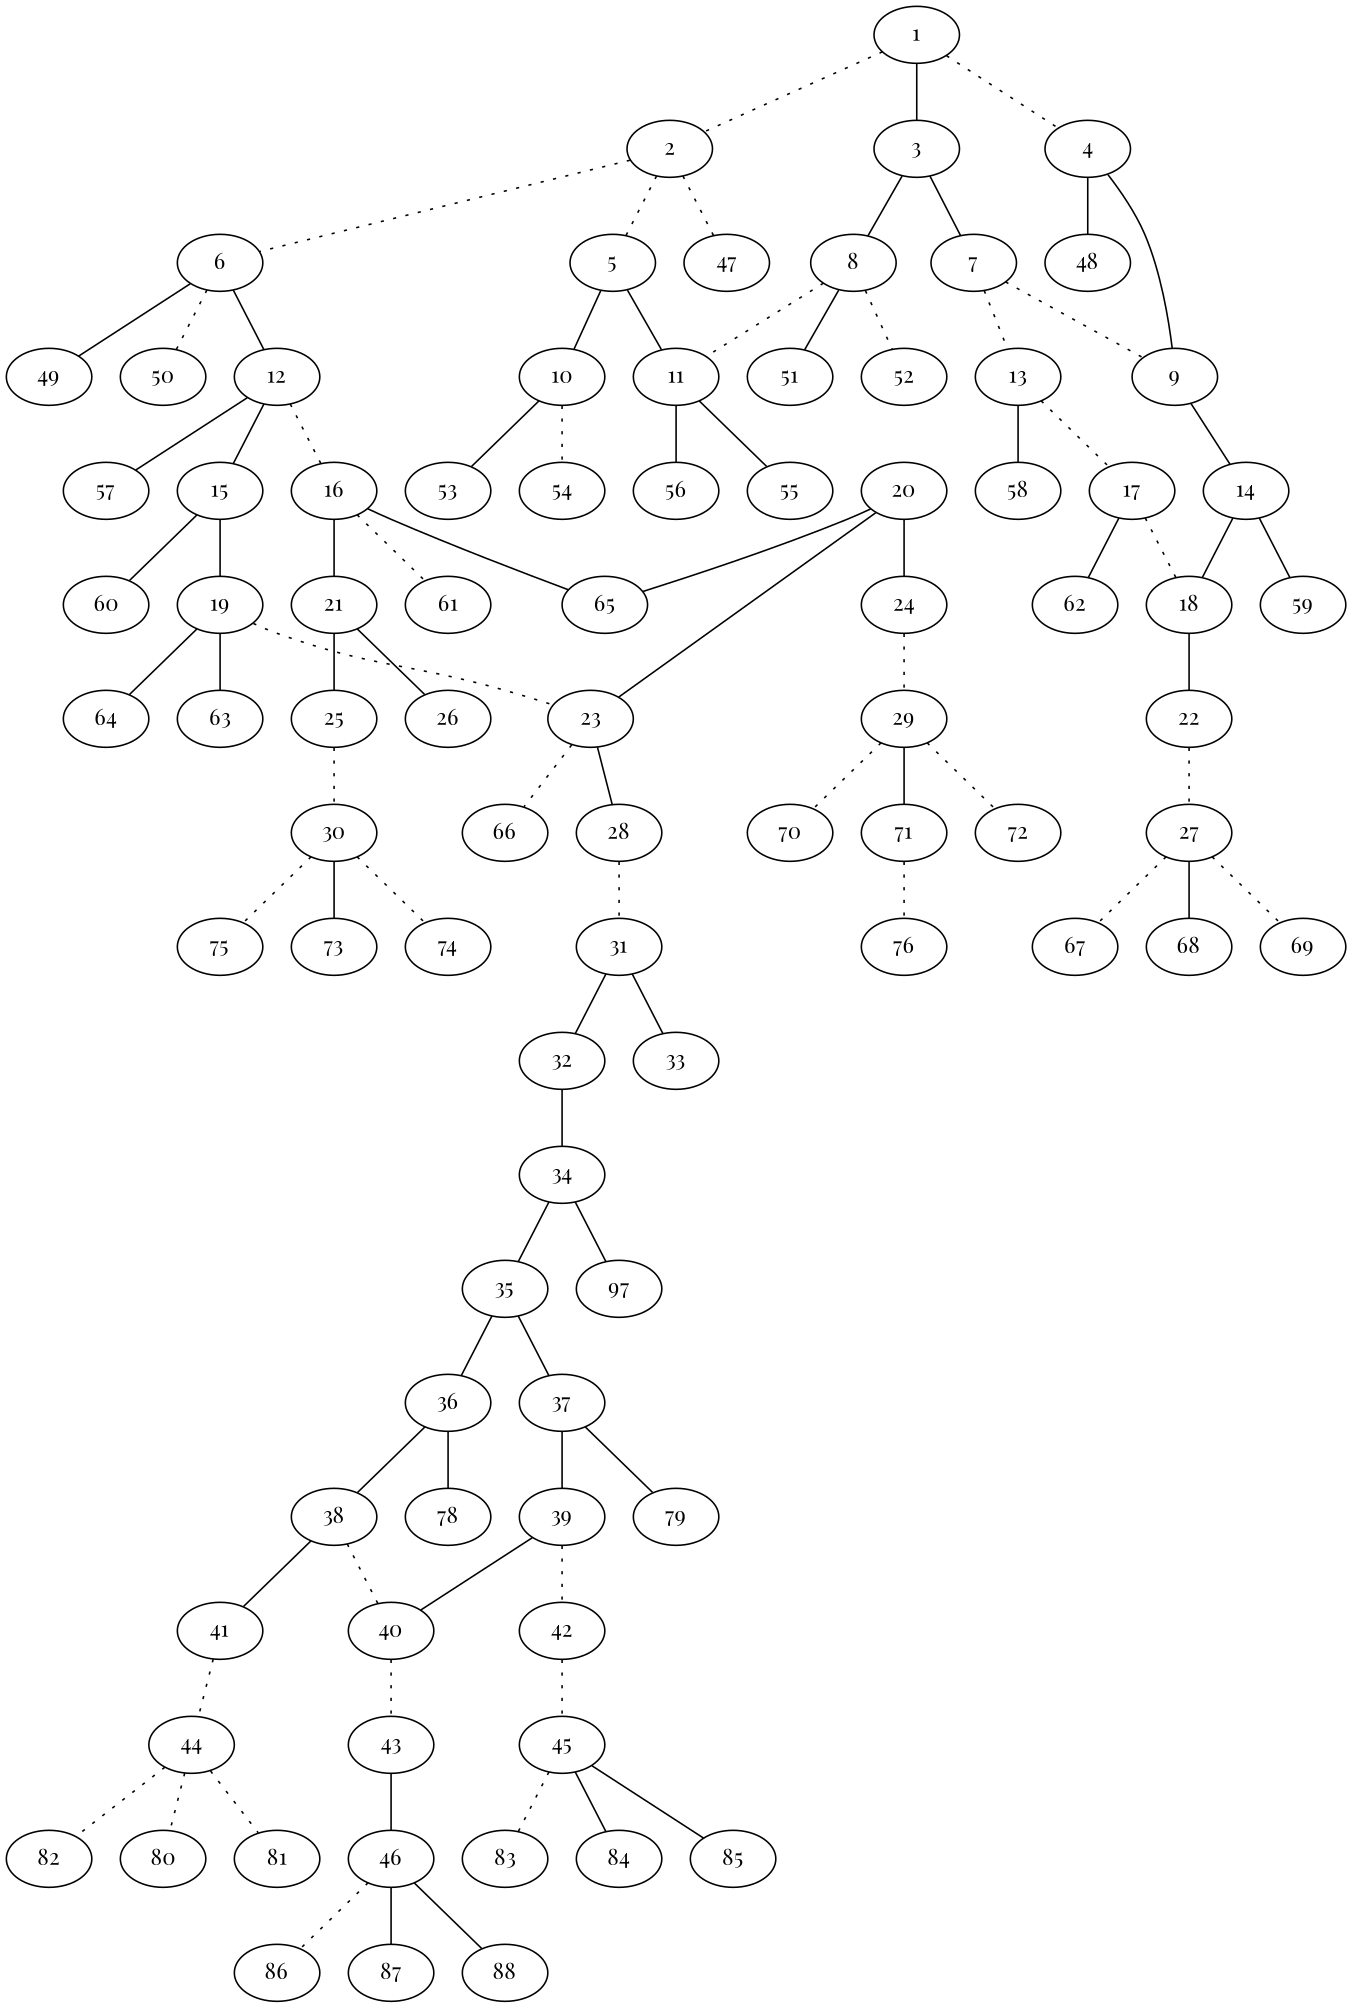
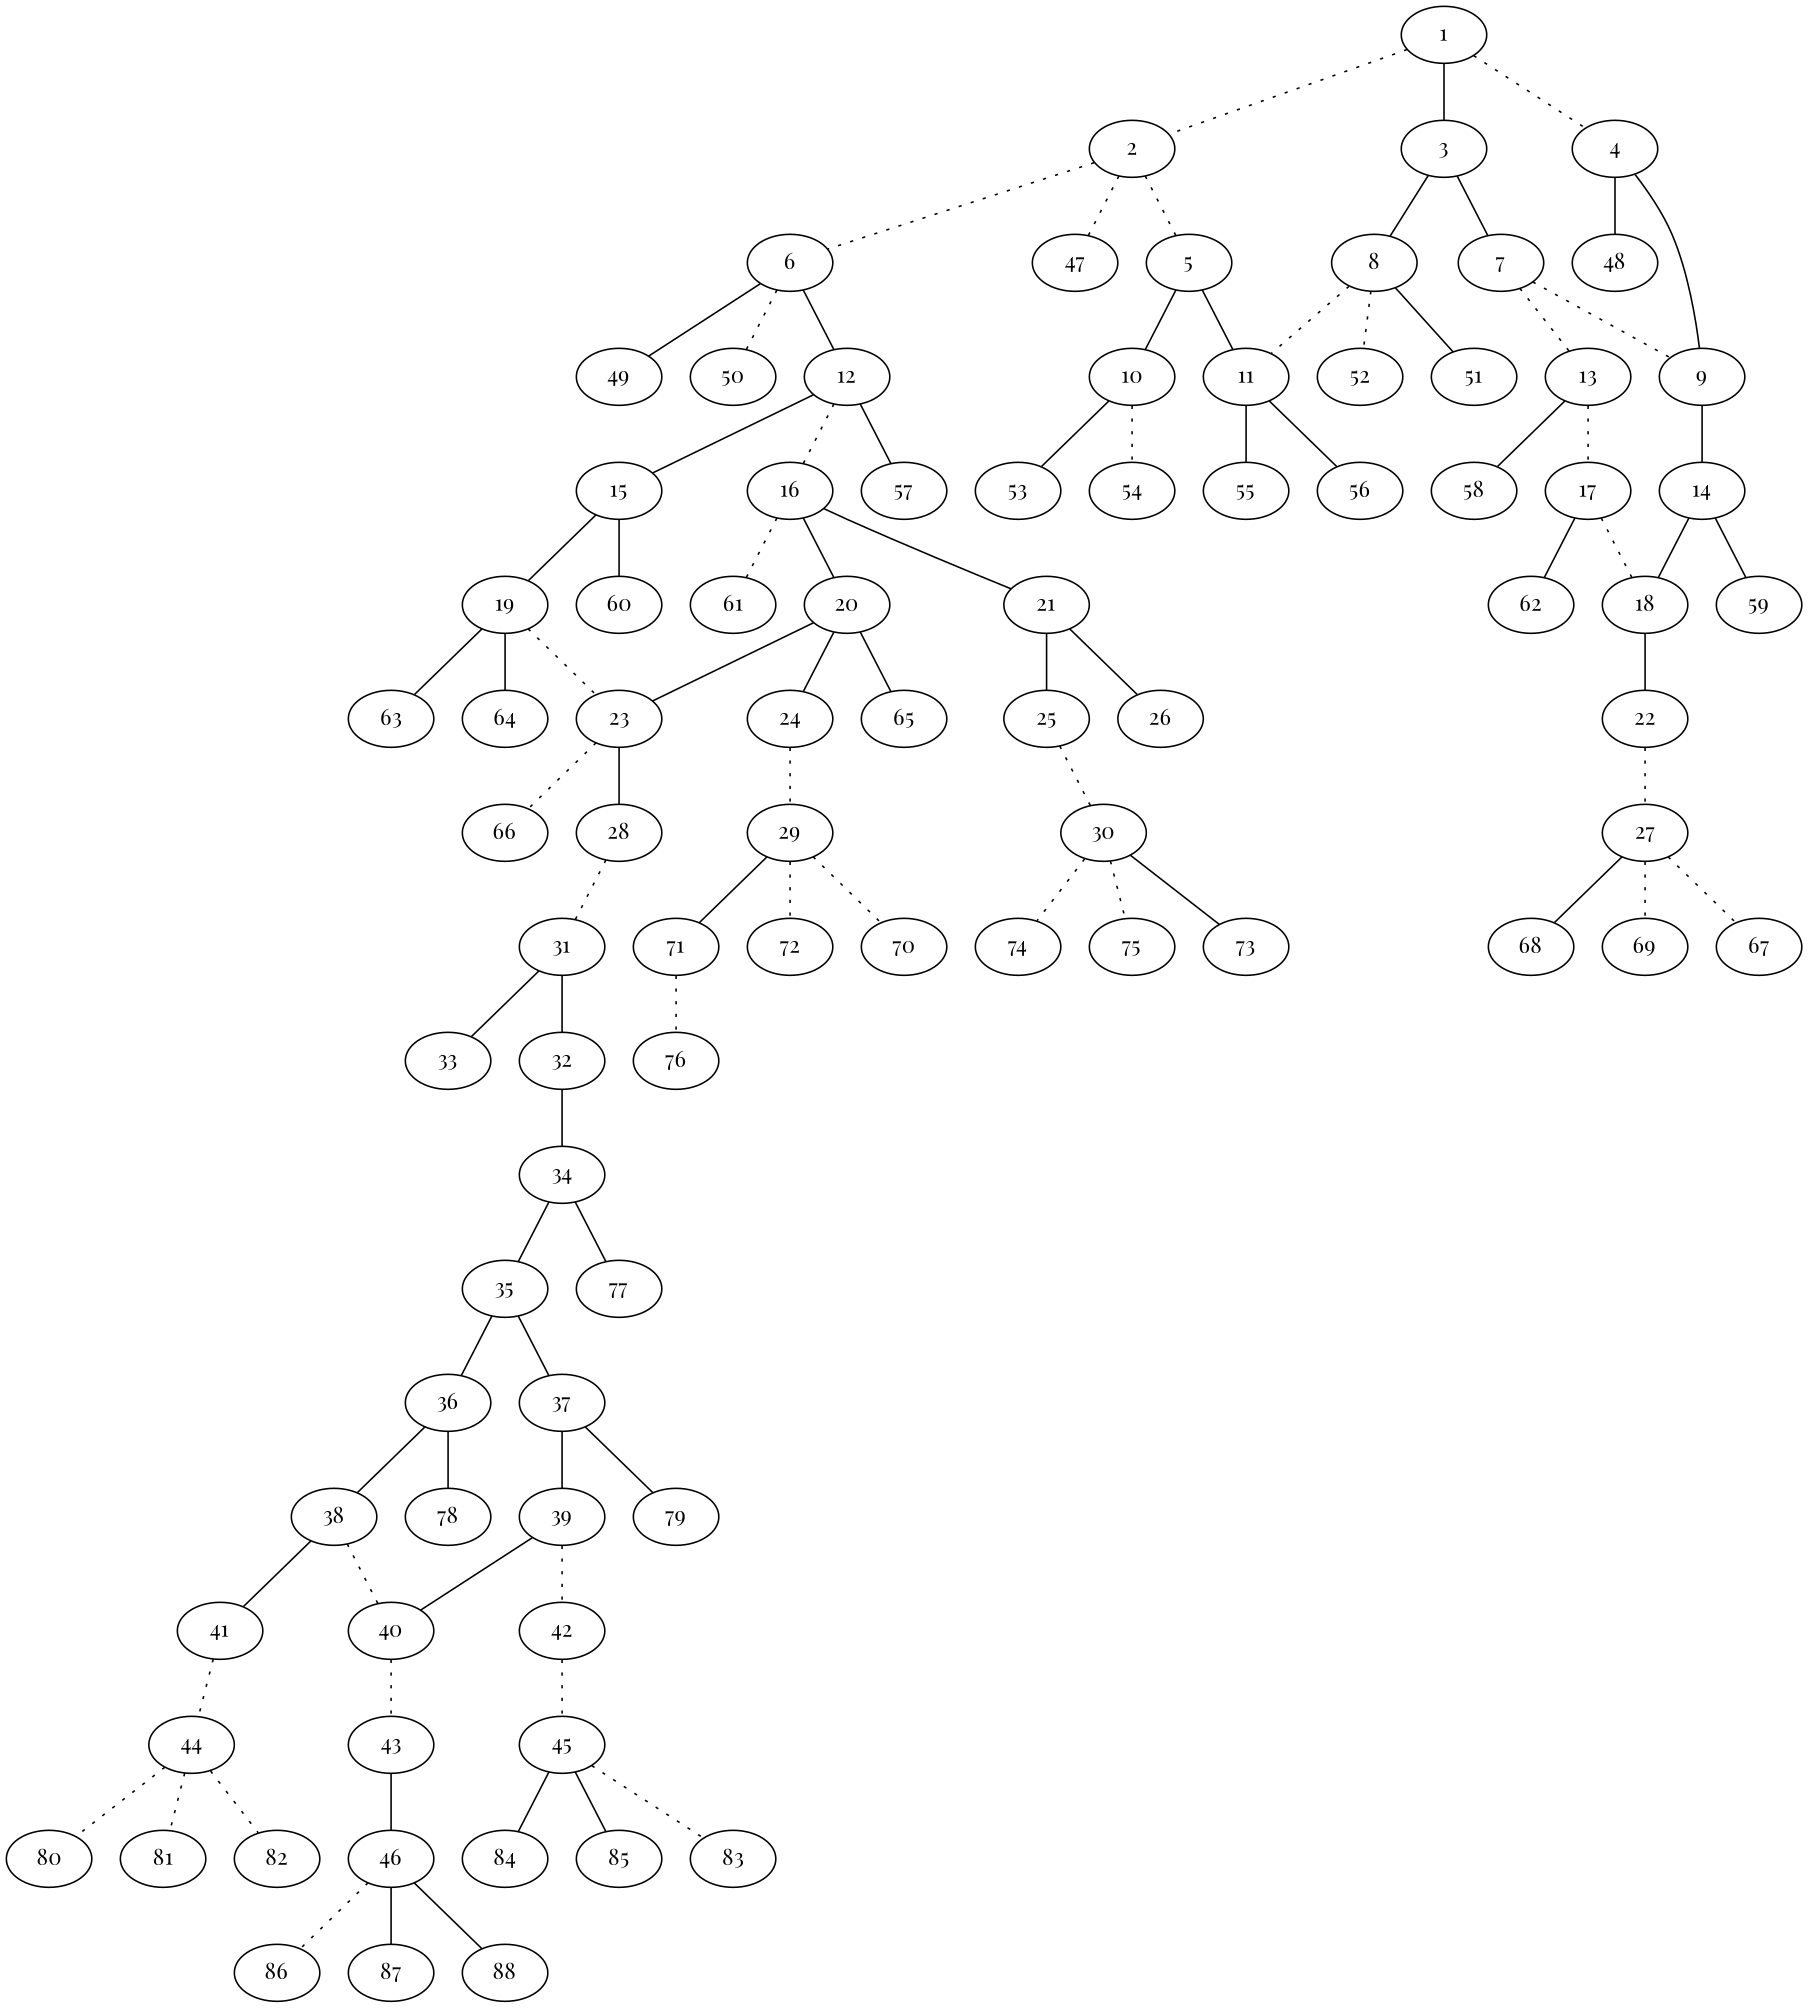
edge "16" -- "65": now "16" -- "20"
node "97": label "97" -> "77"
